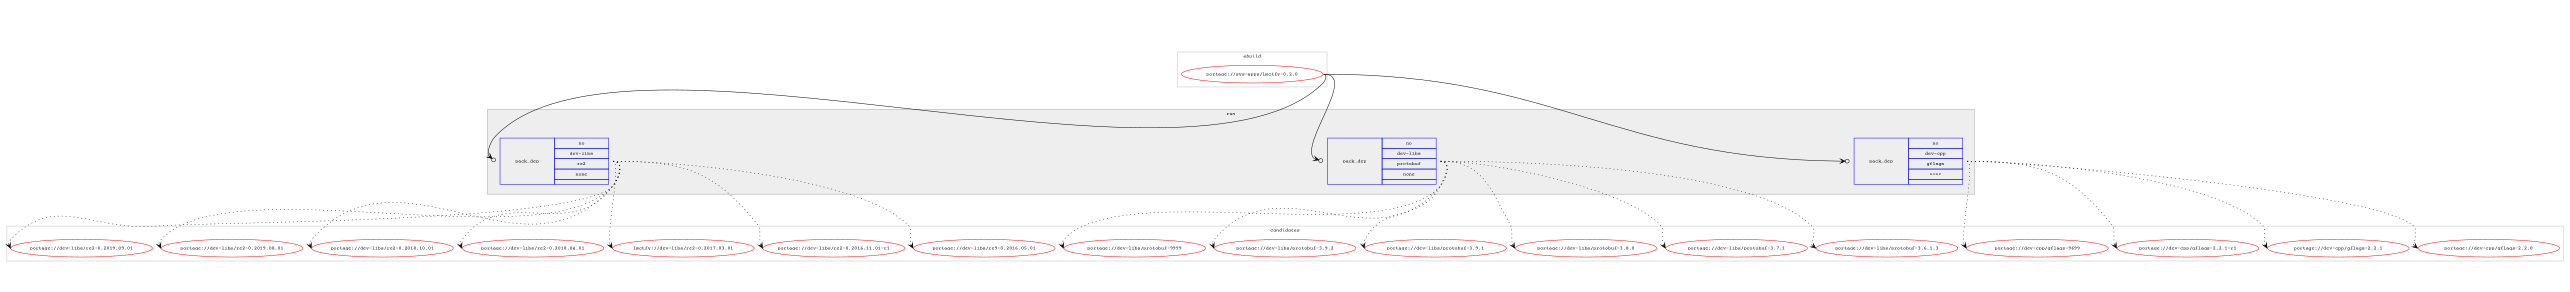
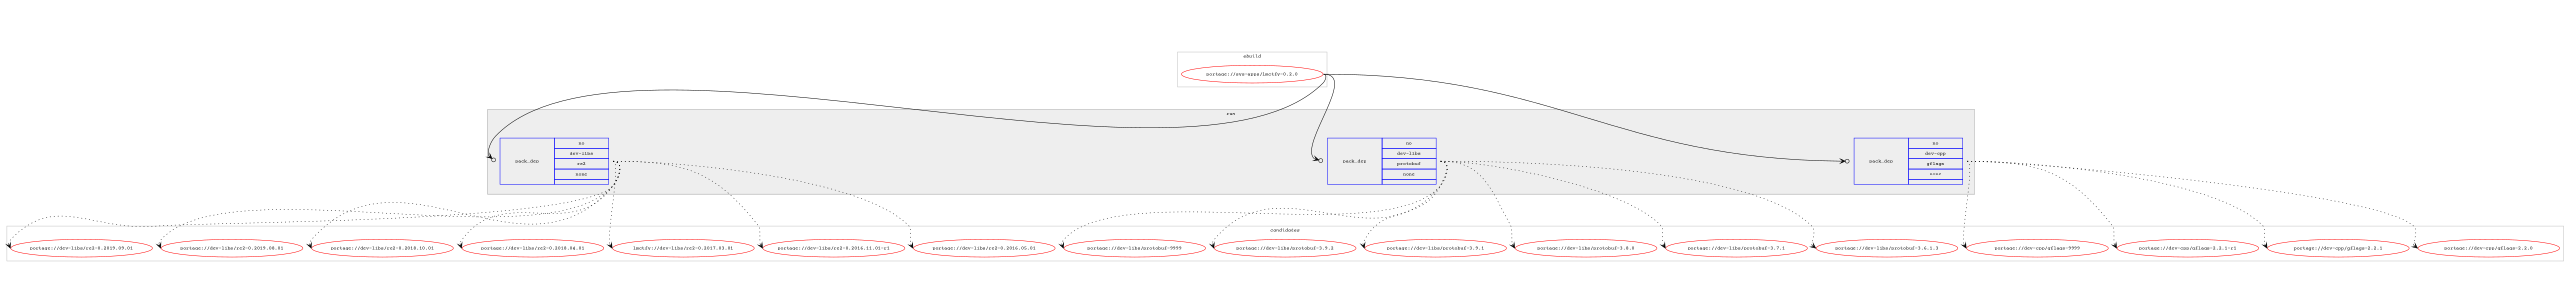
node "portage://dev-libs/re9-0.2016.05.01": label "portage://dev-libs/re9-0.2016.05.01" -> "portage://dev-libs/re2-0.2016.05.01"
node "portage://dev-cpp/gflags-9699": label "portage://dev-cpp/gflags-9699" -> "portage://dev-cpp/gflags-9999"
